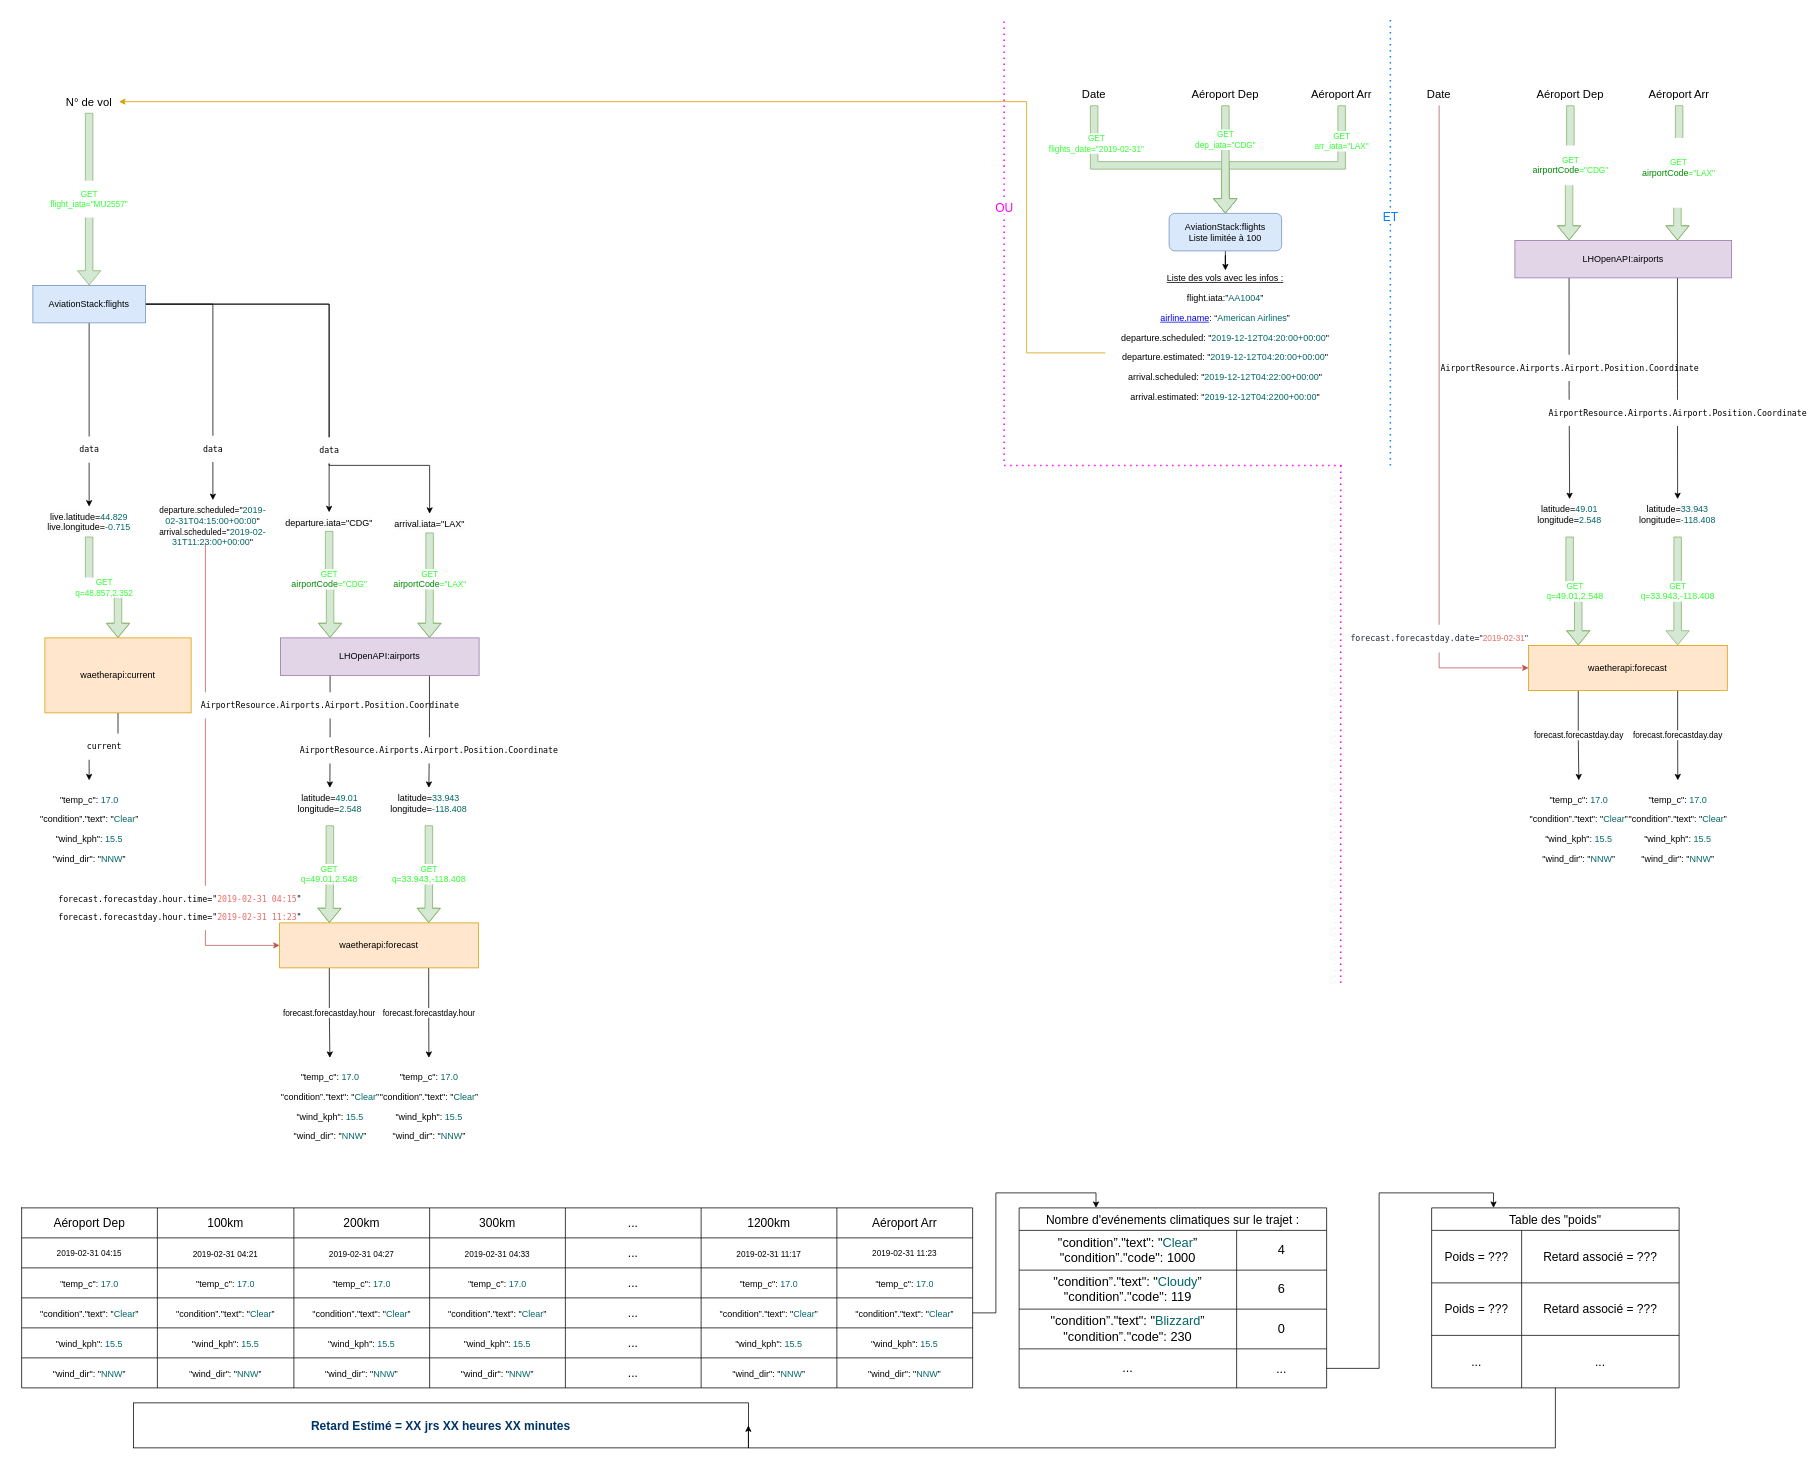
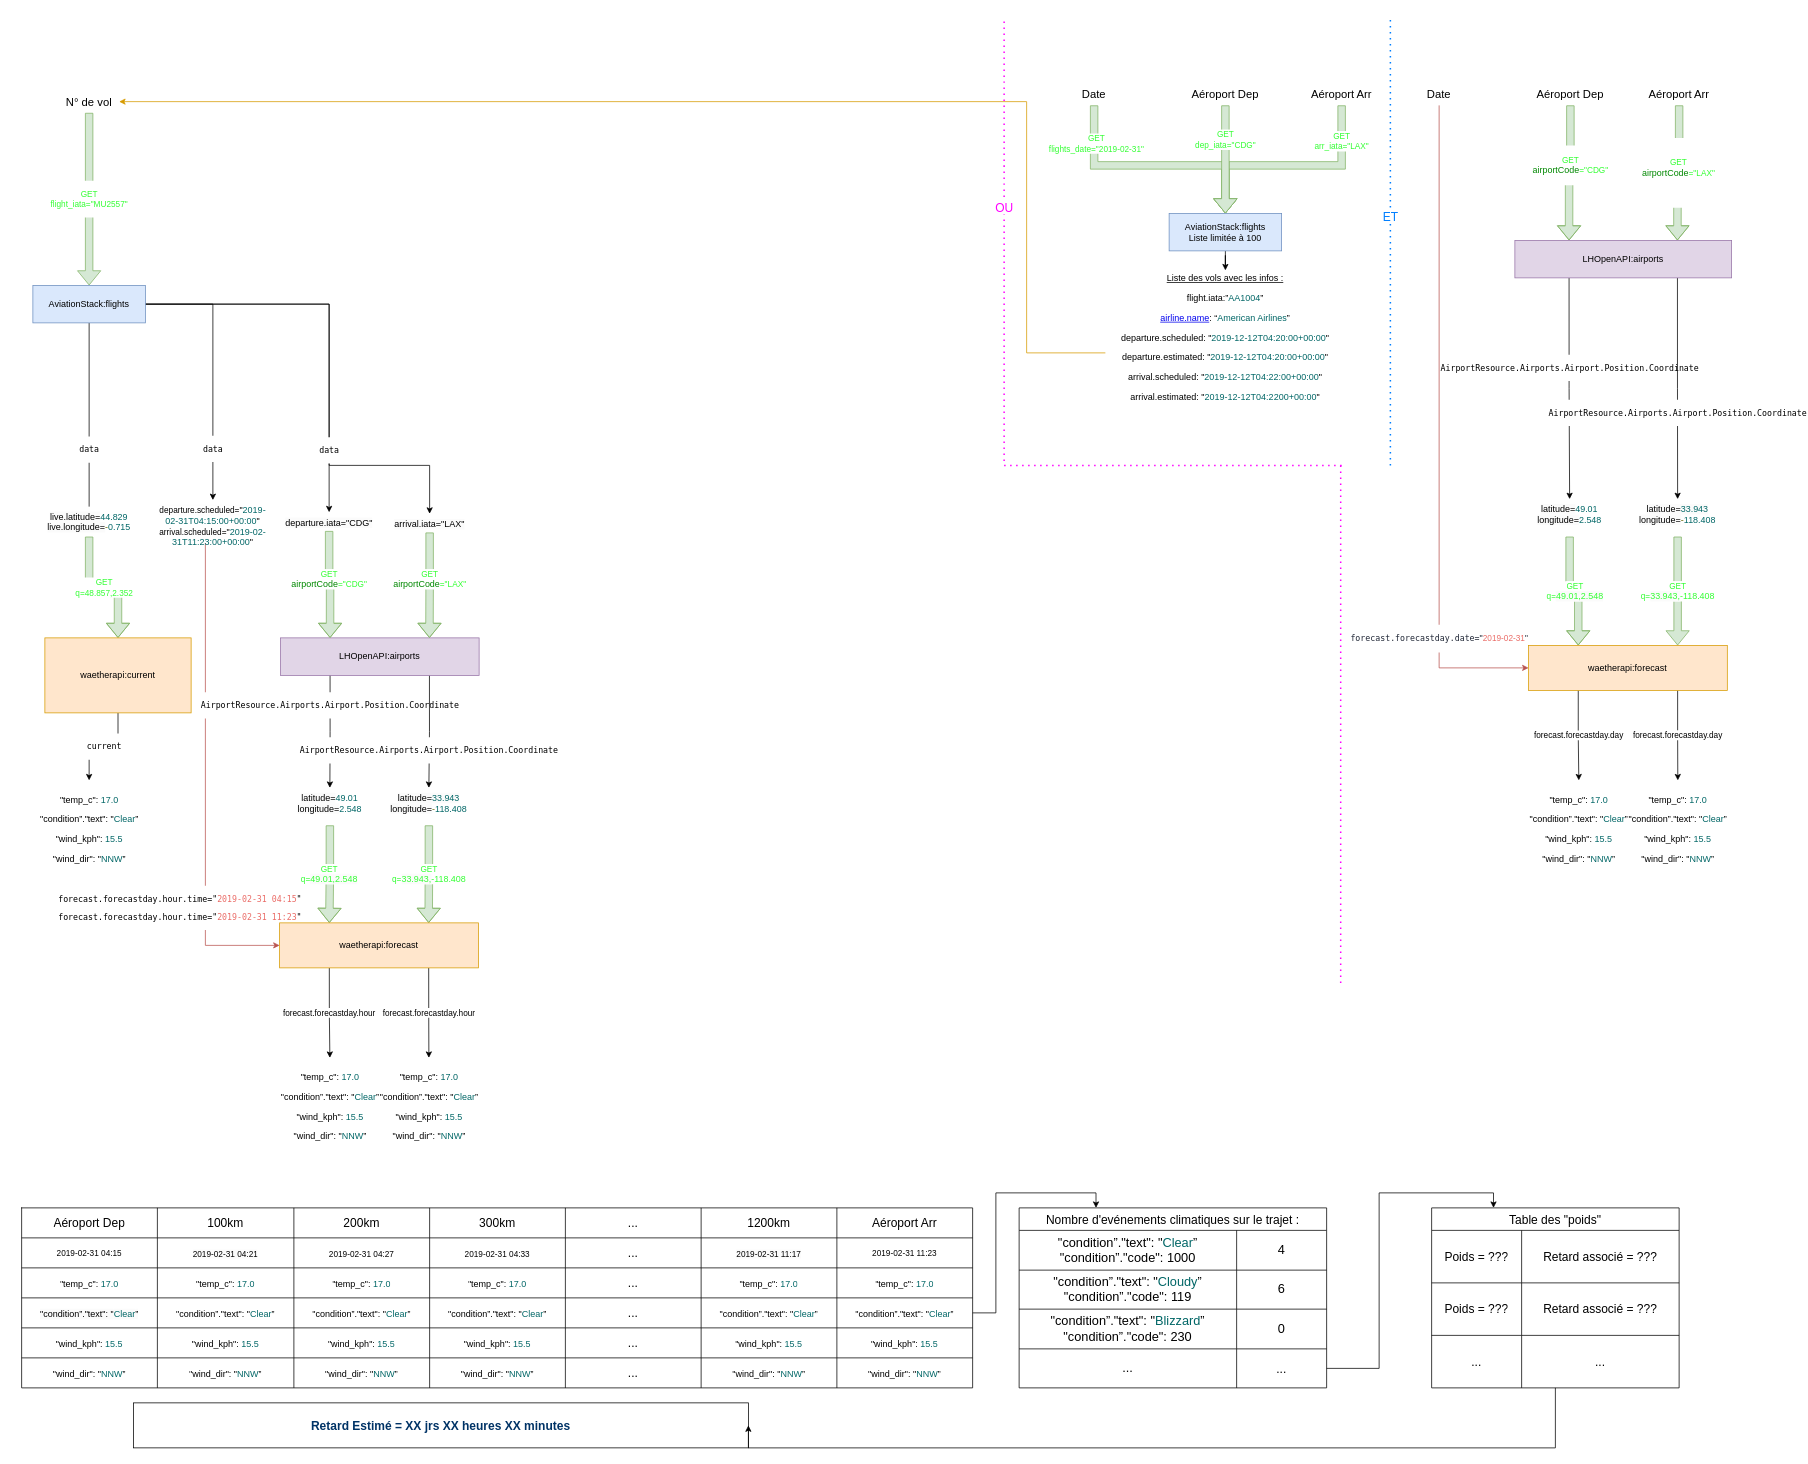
node "AviationStack:flights Liste limitée à 100": shape rounded rectangle -> rectangle
edge "AviationStack:flights" -> "live.latitude=44.829live.longitude=-0.715": arrowhead classic -> none
